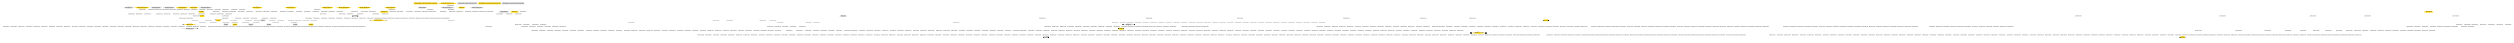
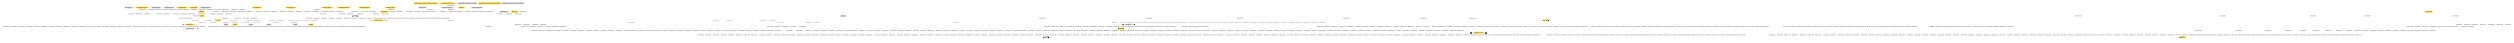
node "Process##17": removed
